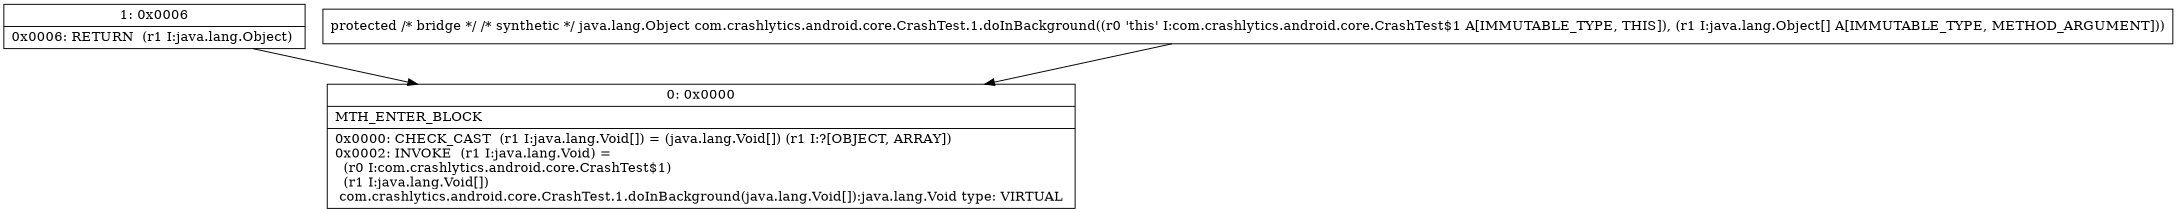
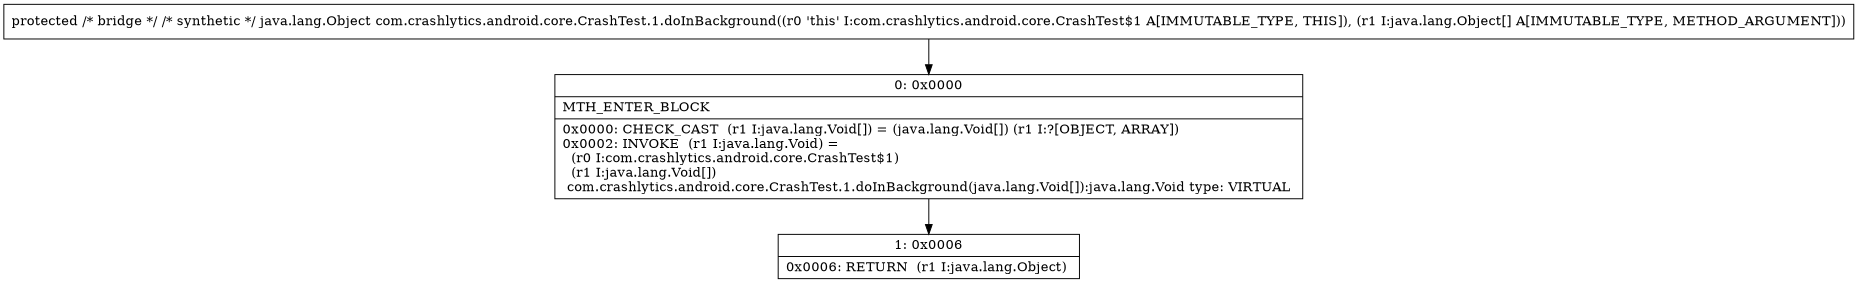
edge "1: 0x0006" -> "0: 0x0000": reversed
